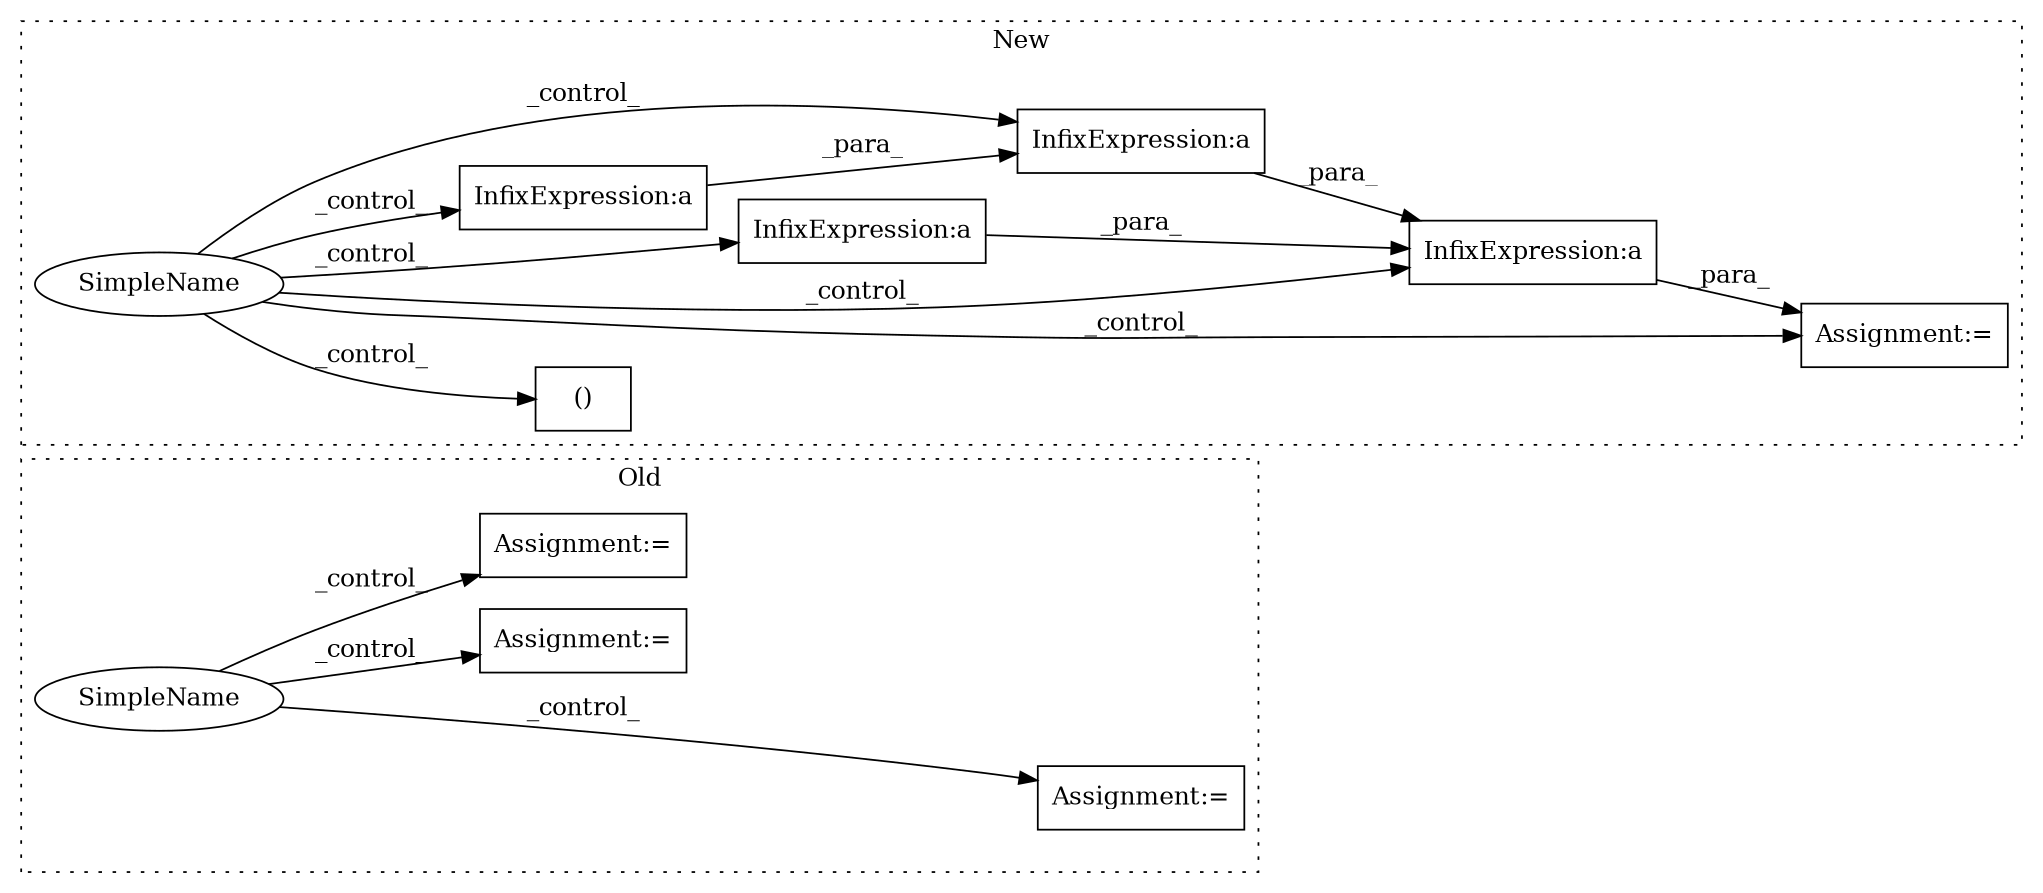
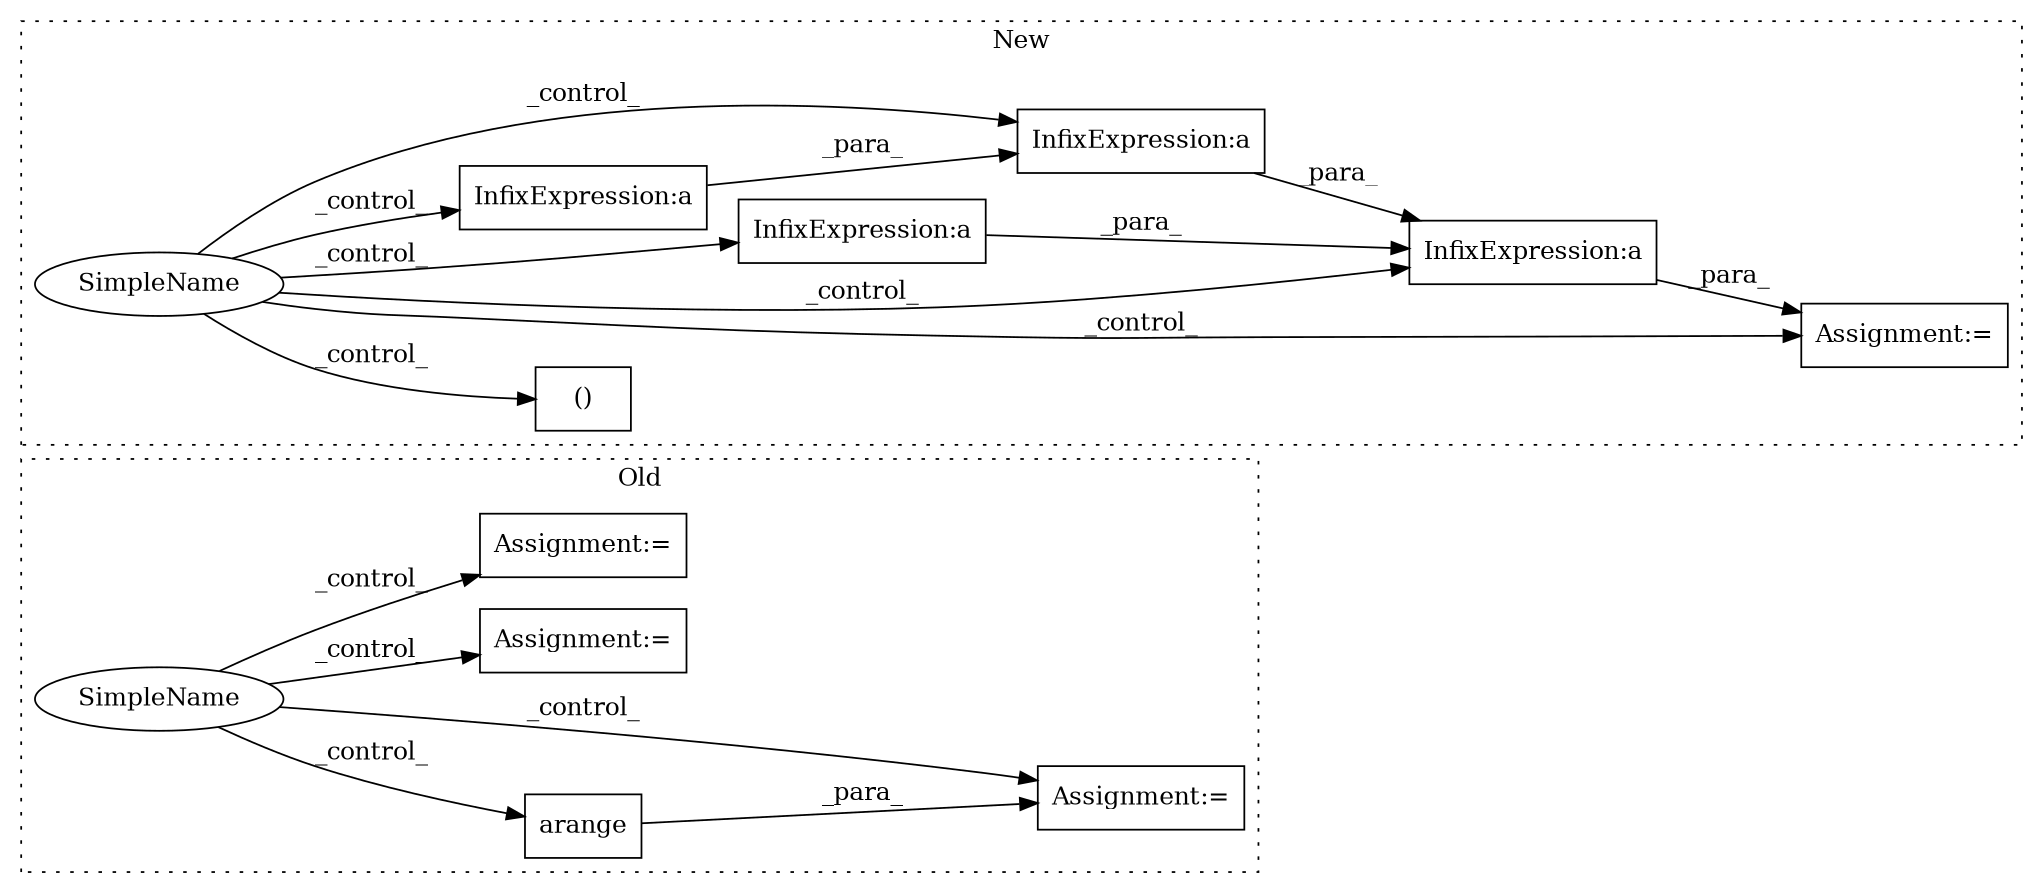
node "arange": added
